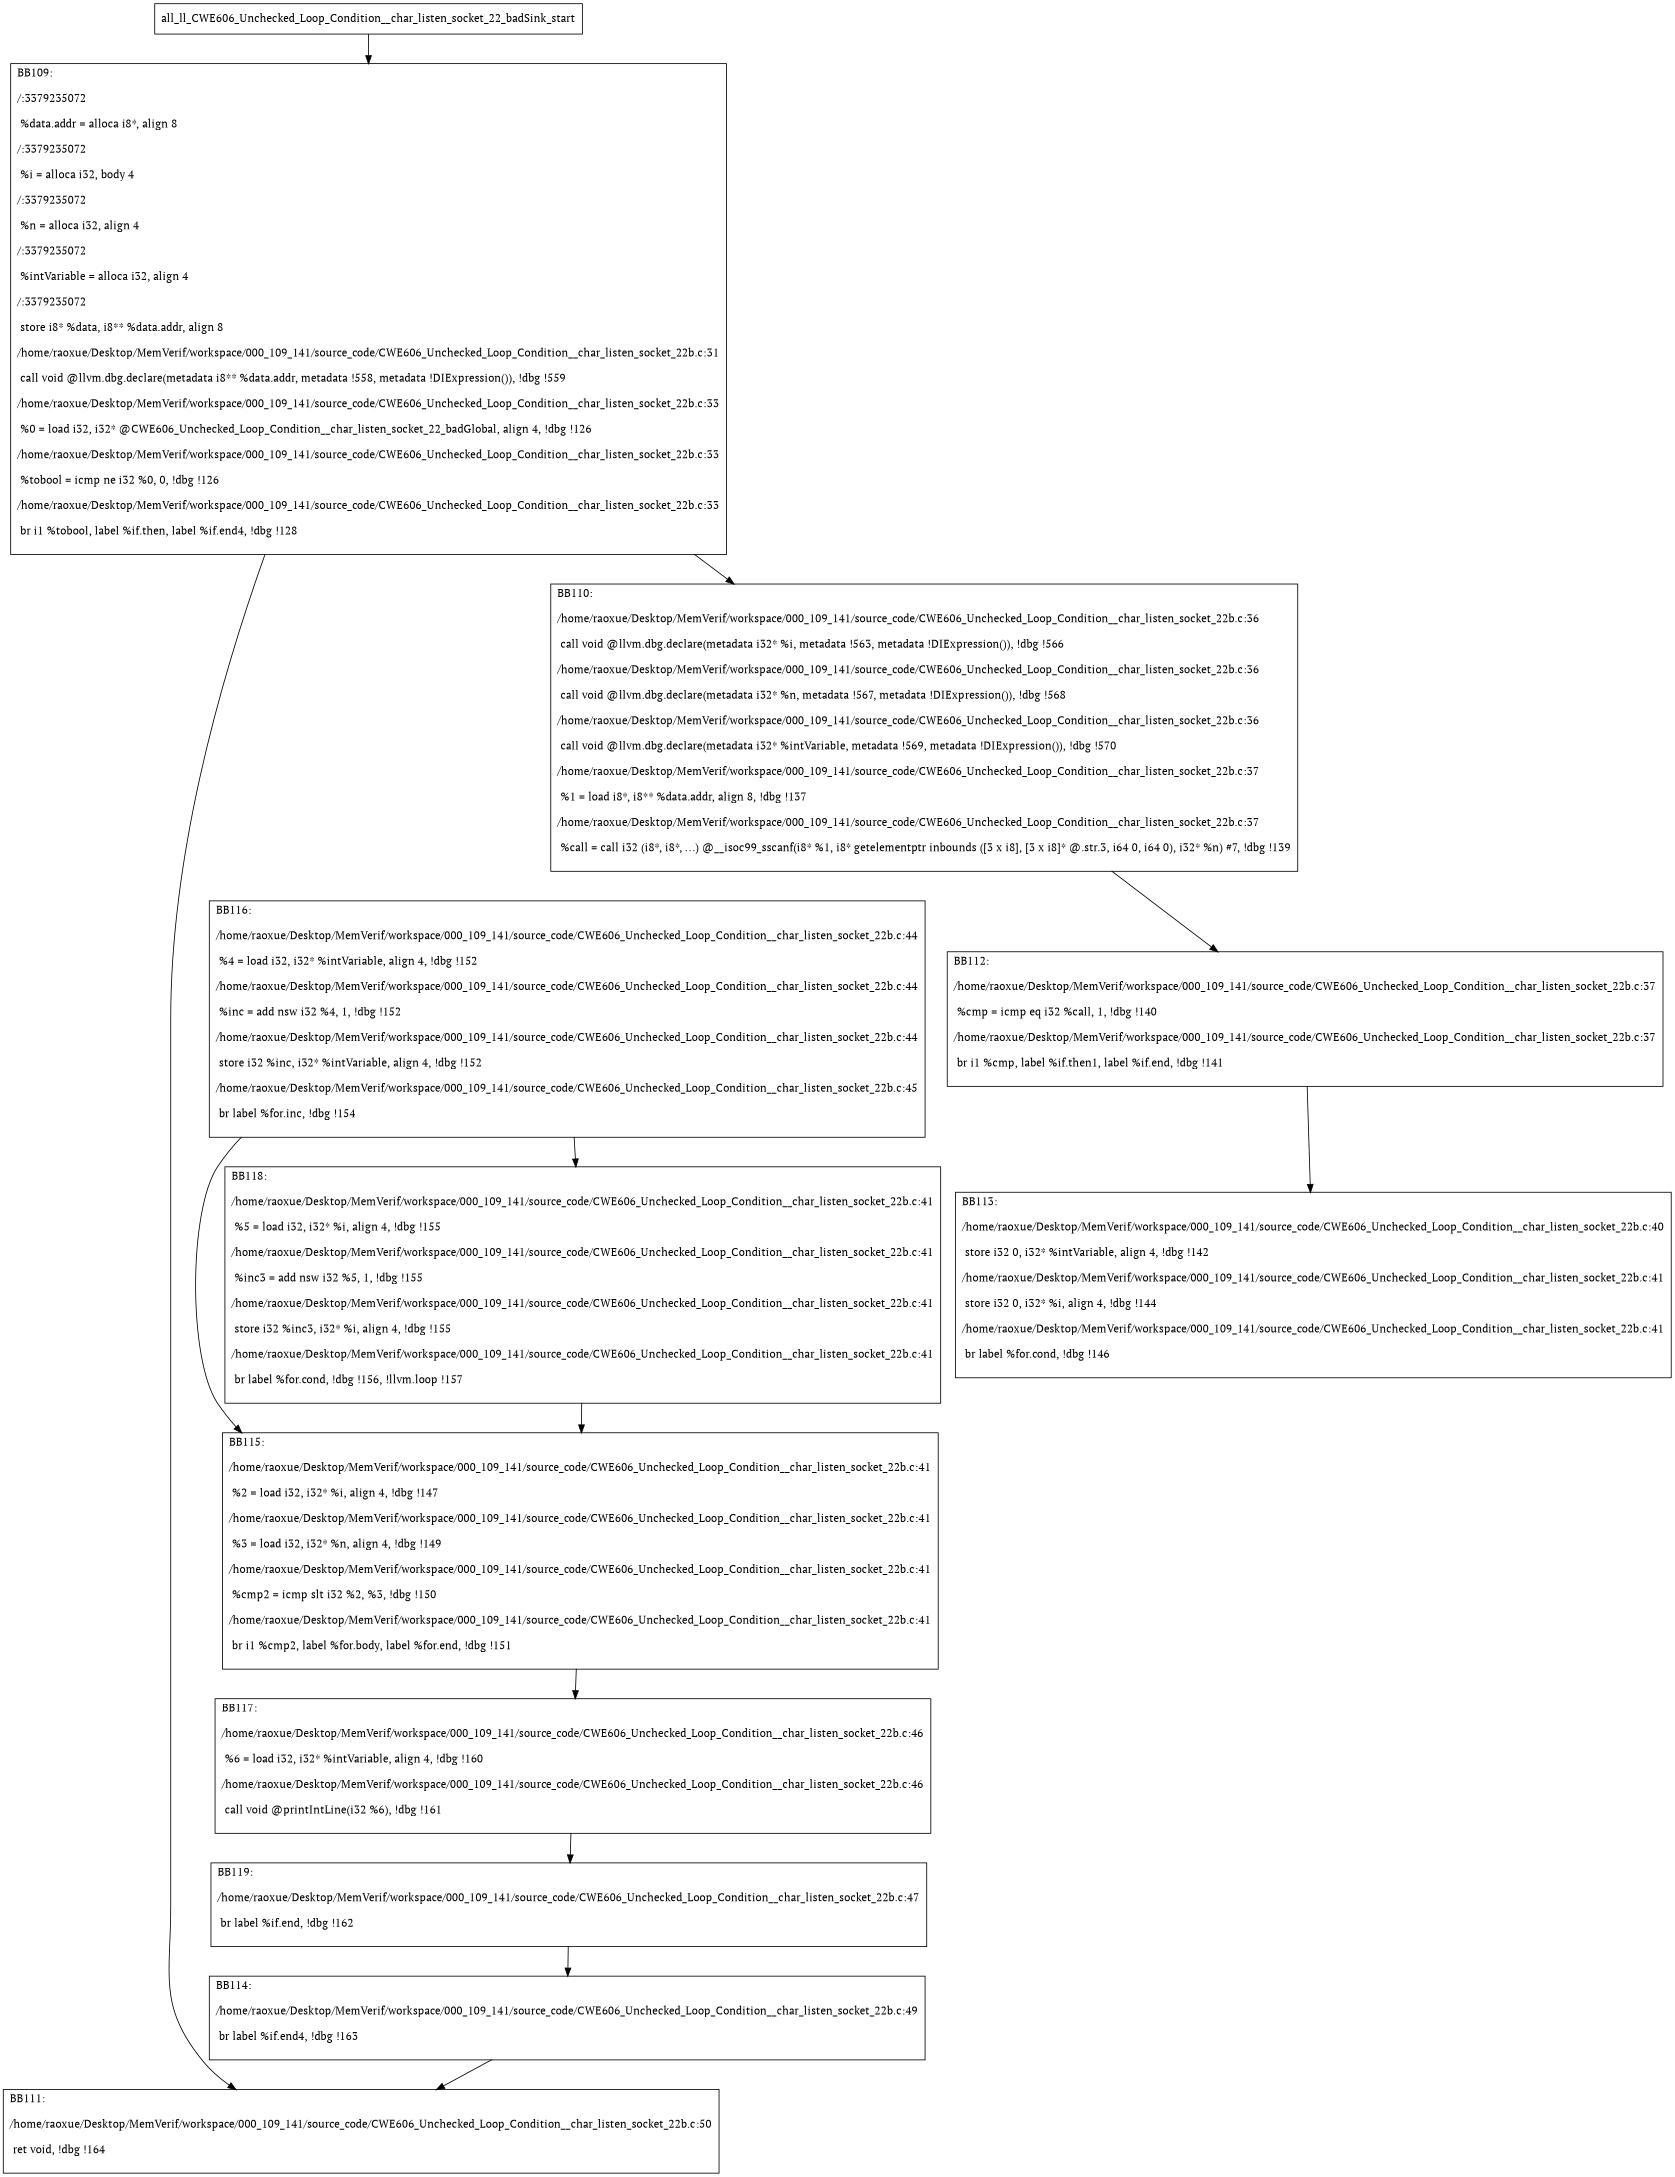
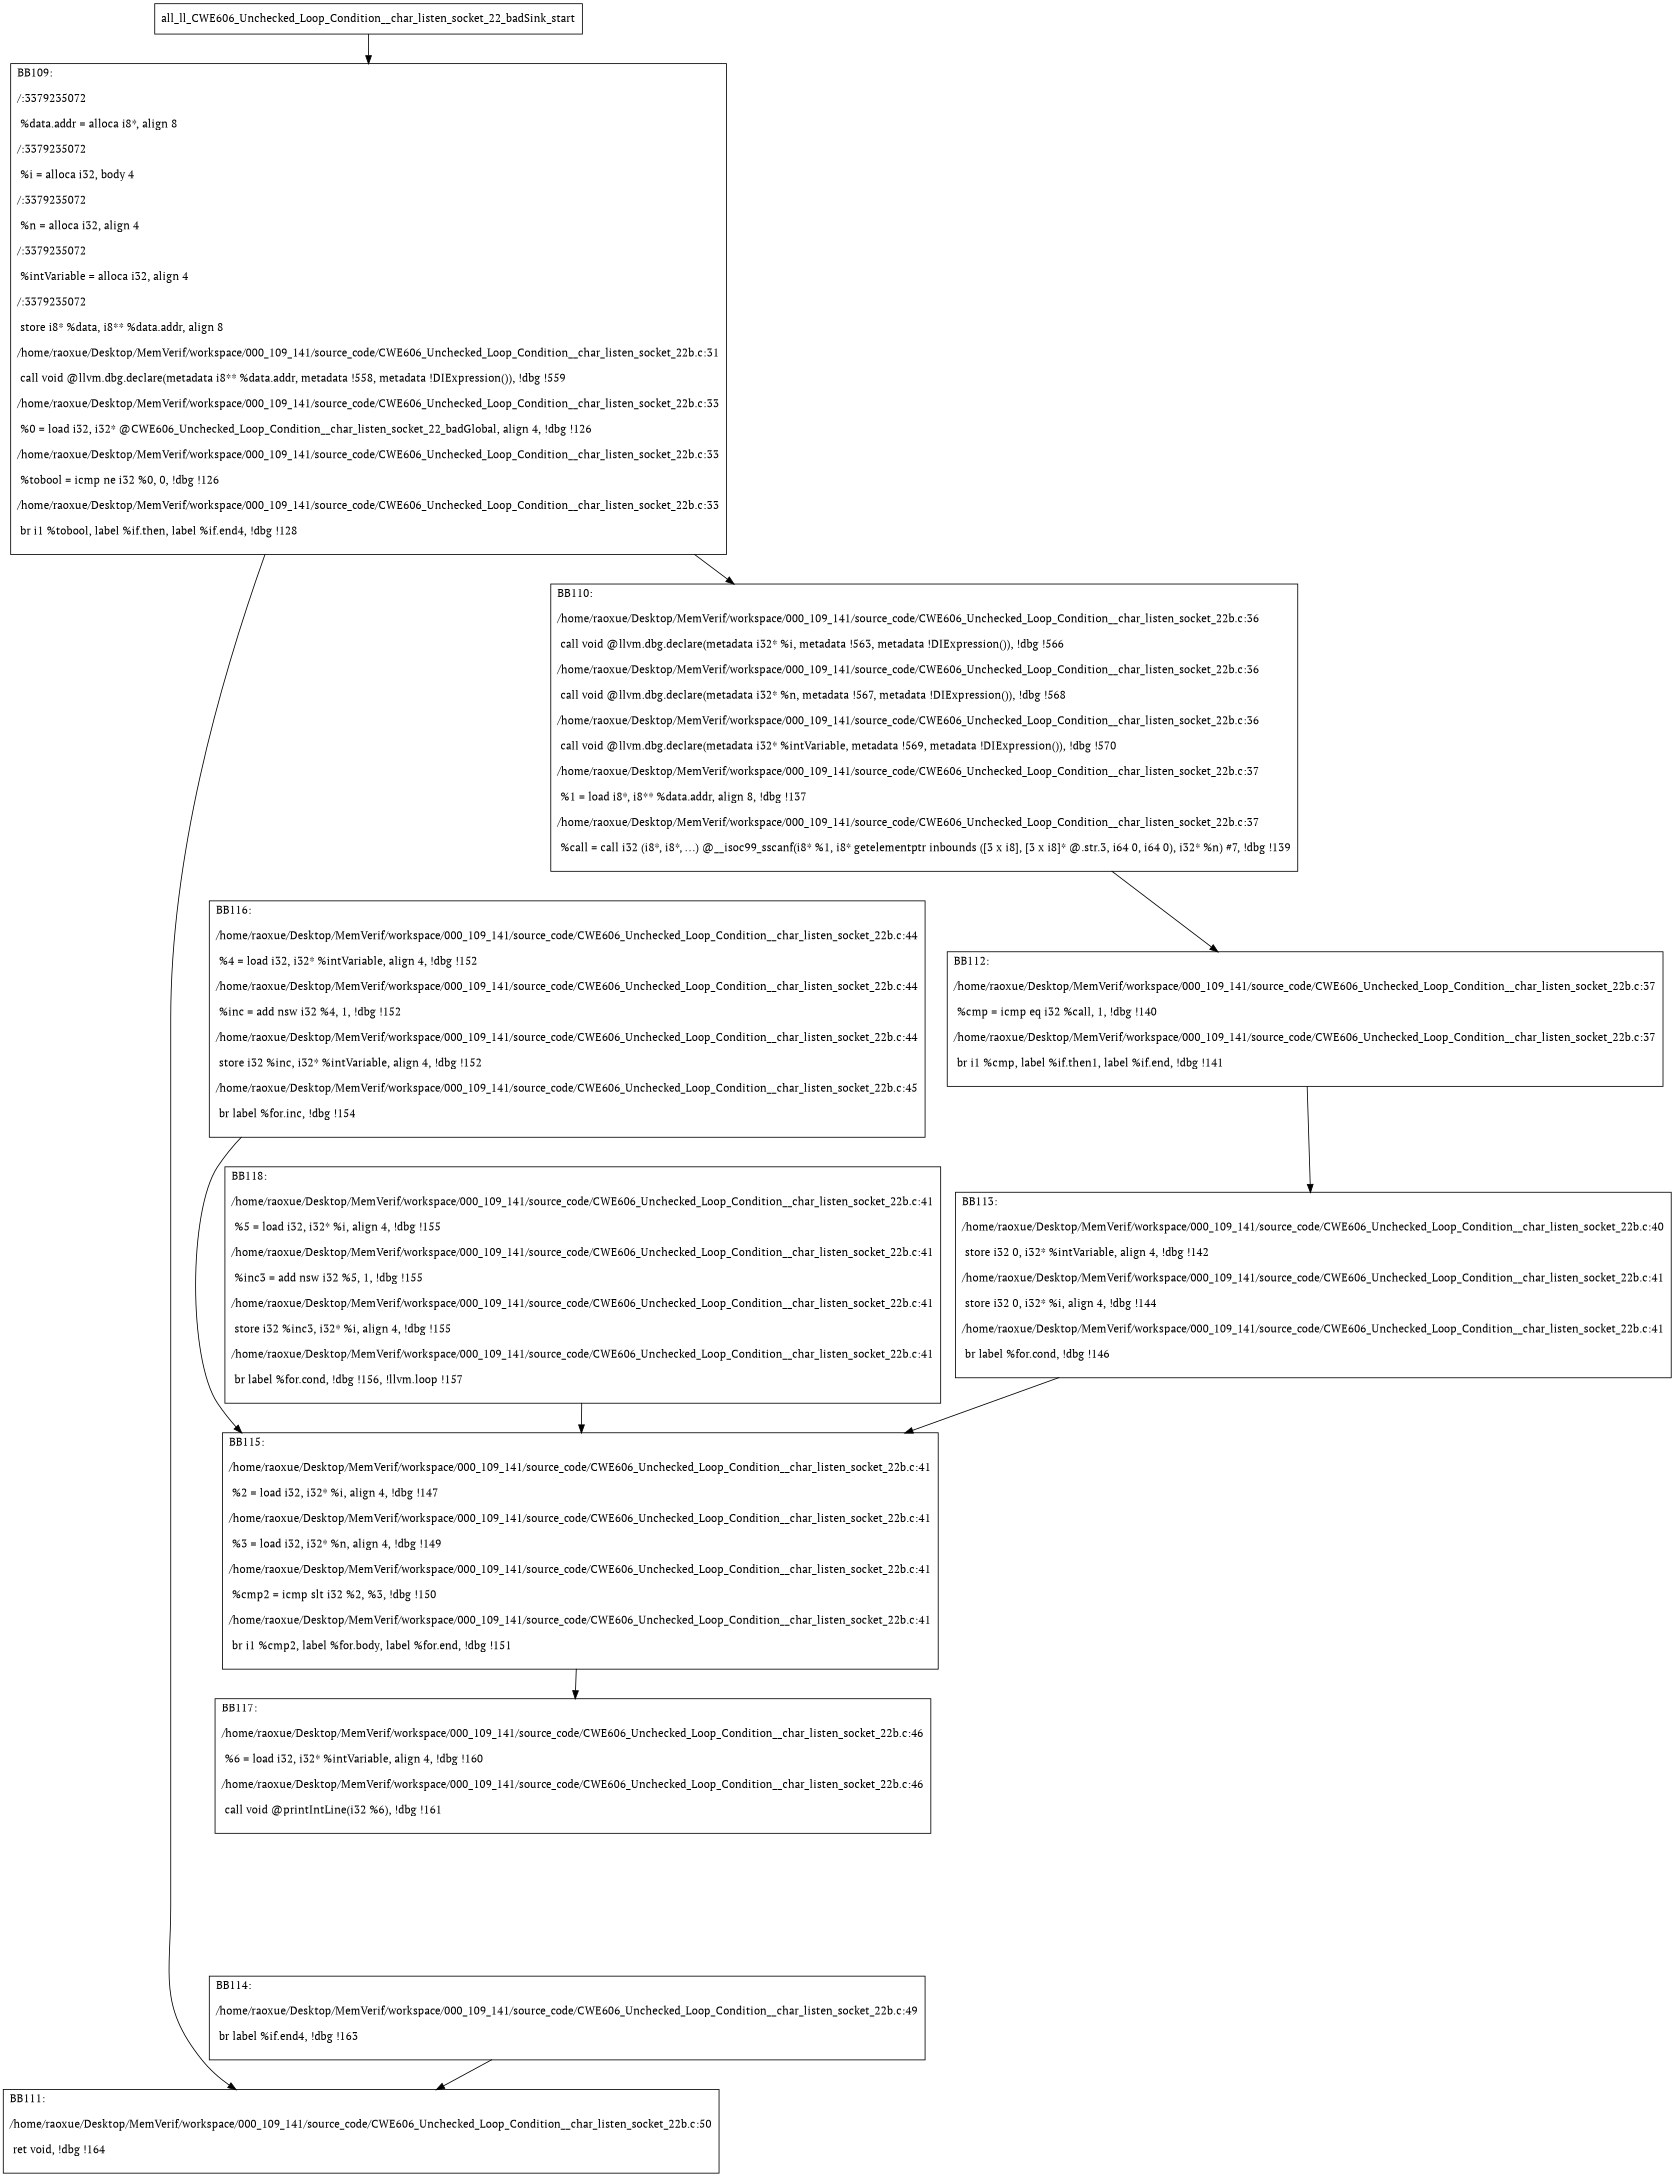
edge "BB116:" -> "BB118:": removed
edge "BB113:" -> "BB115:": added
node "BB119:": removed
